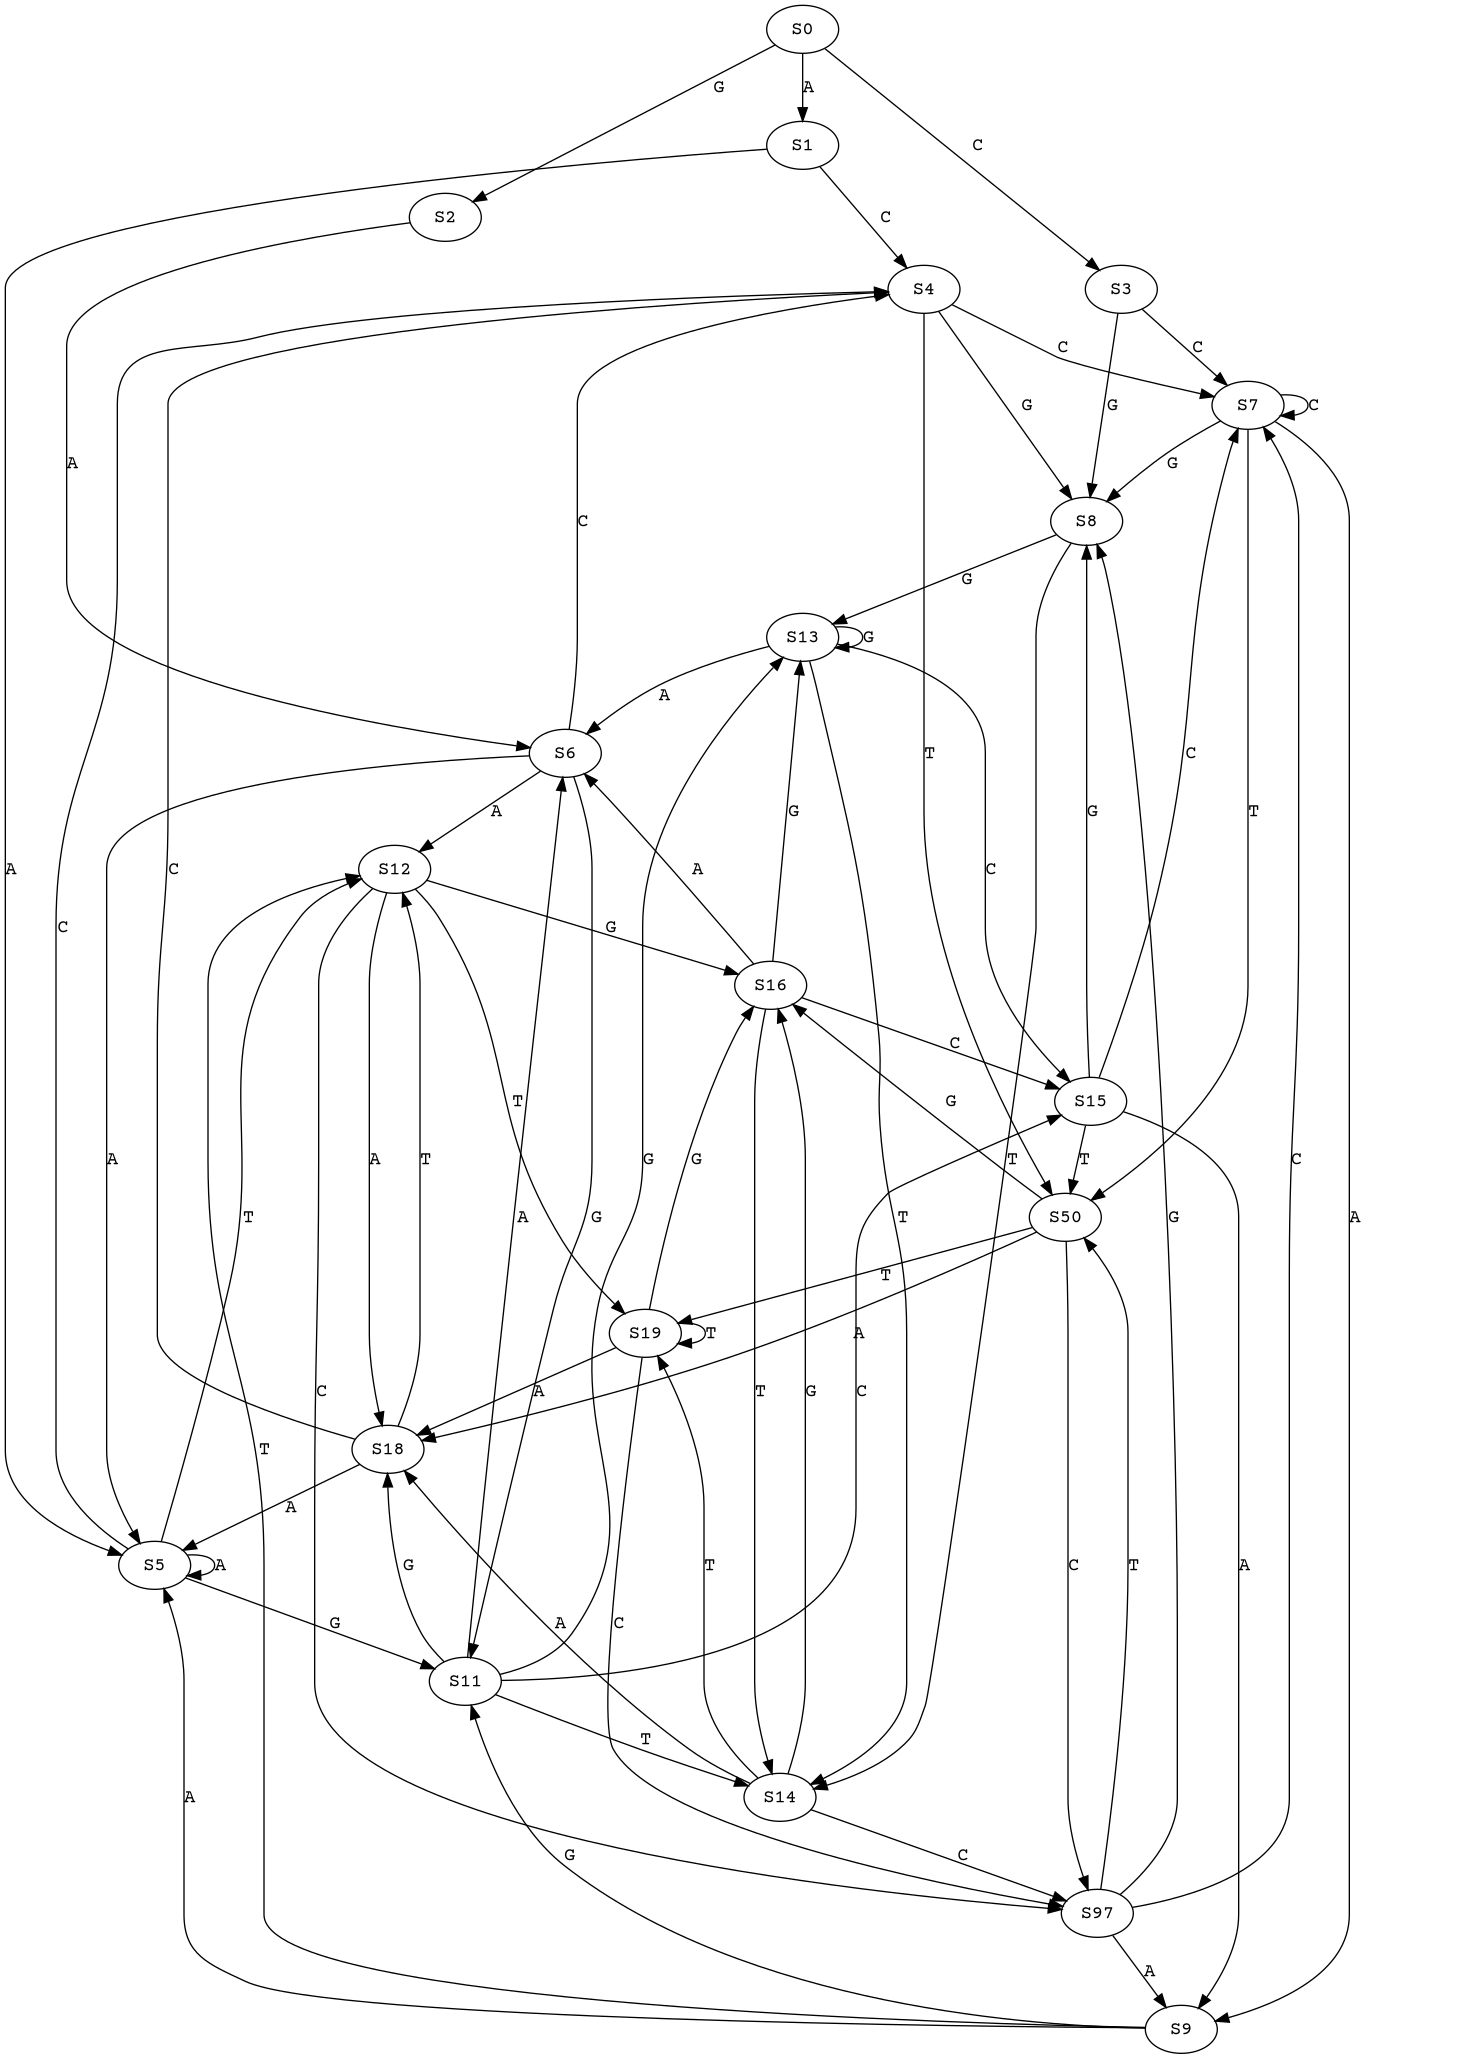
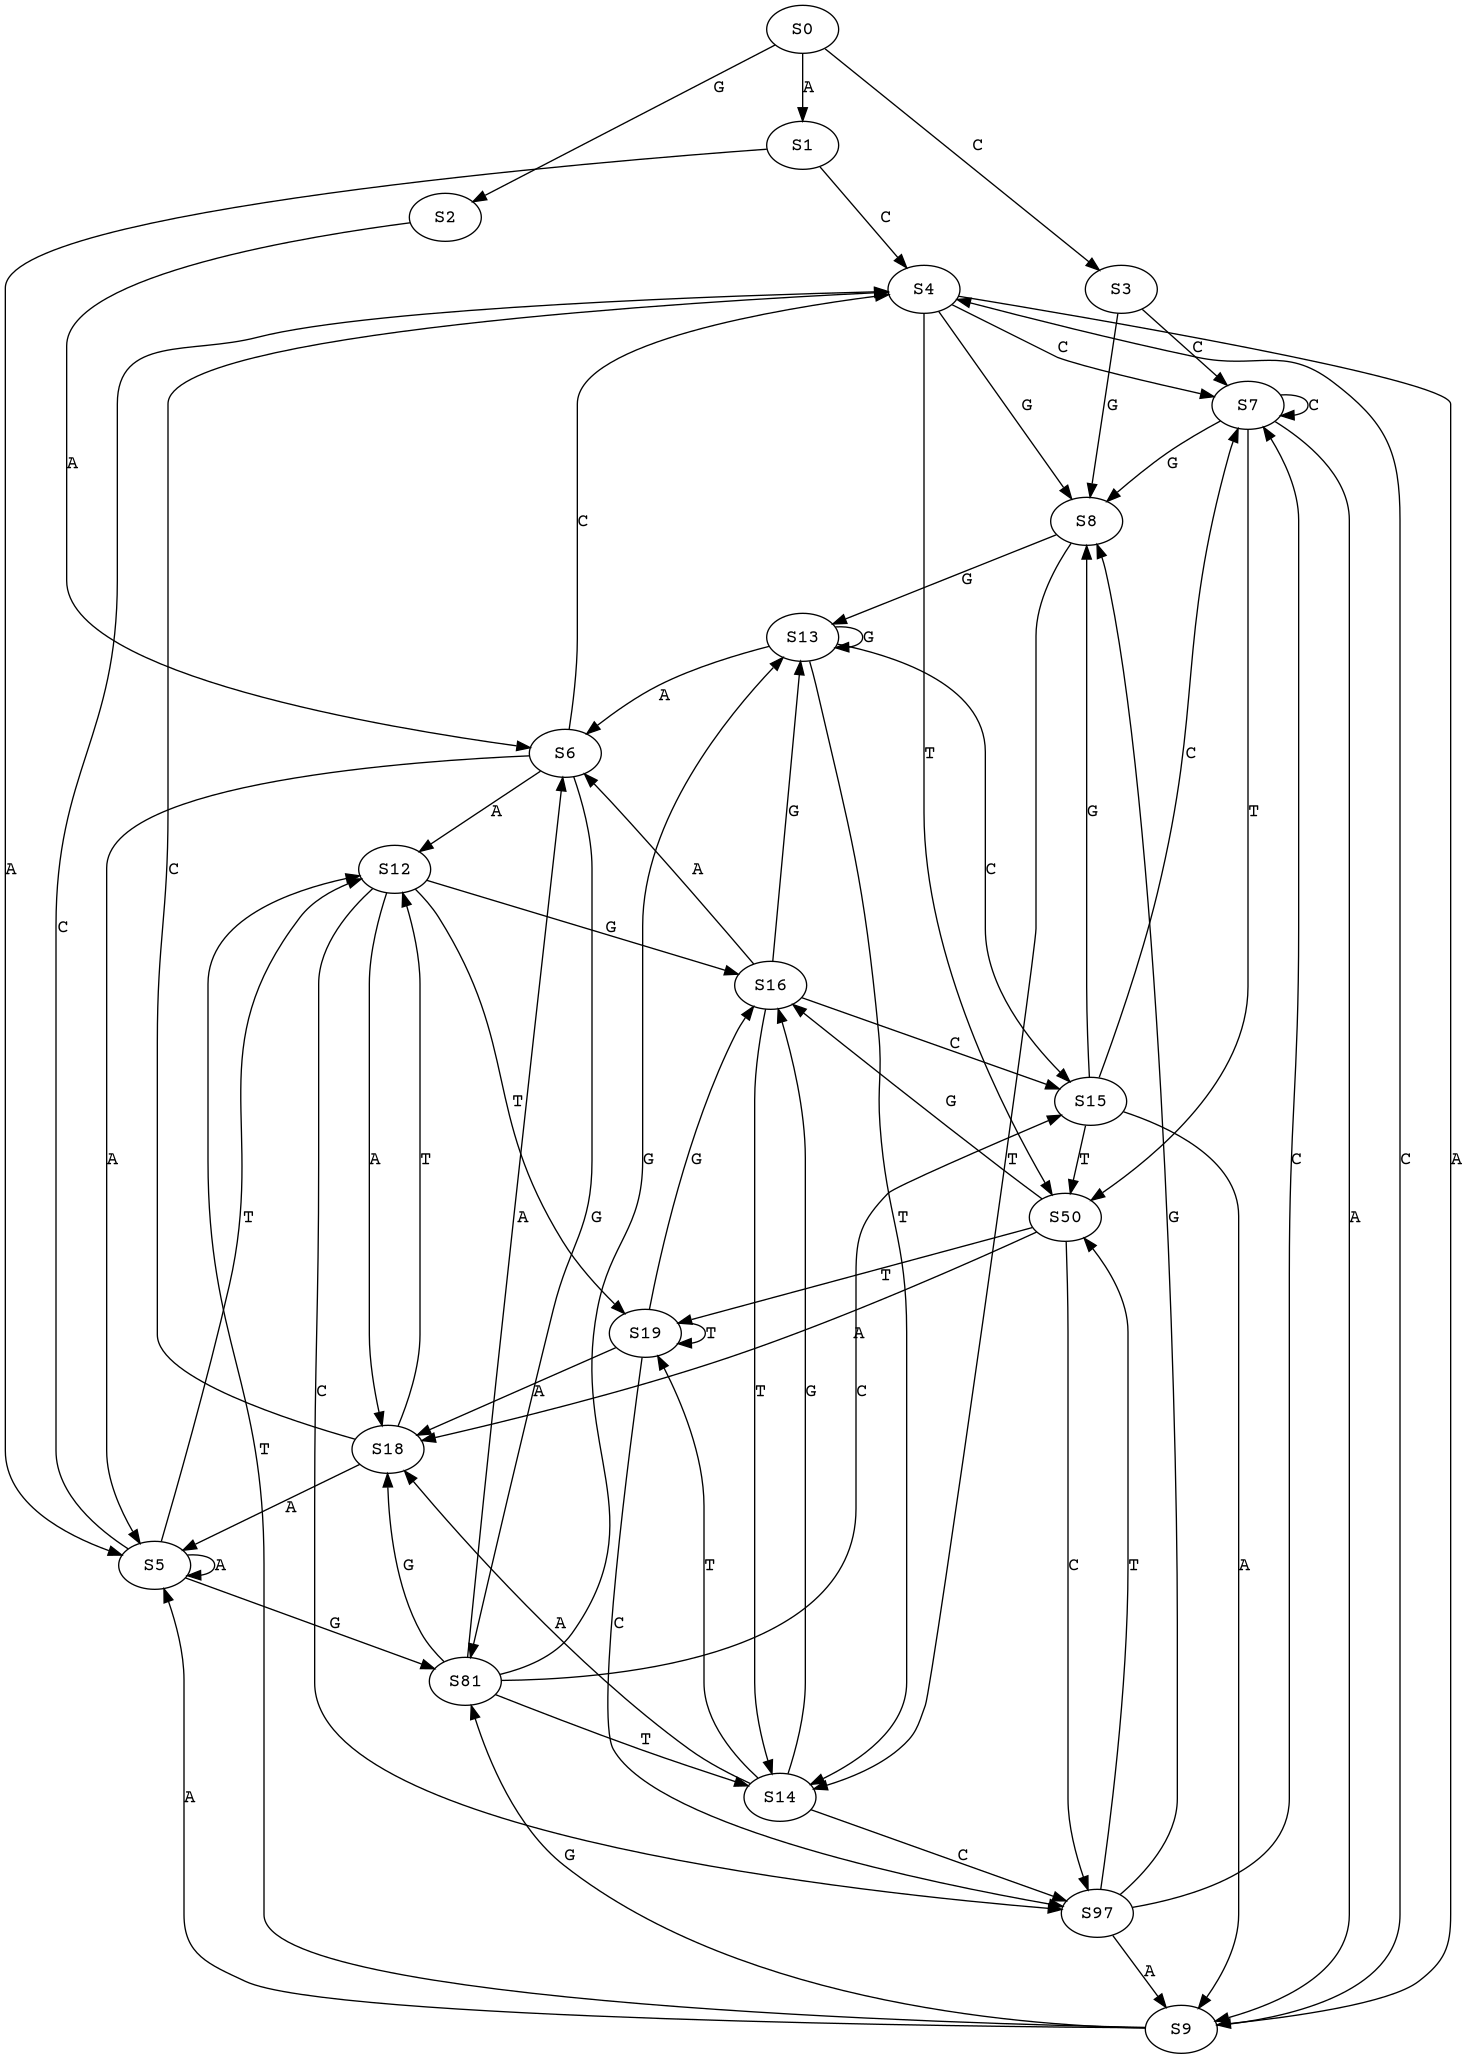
edge "S4" -> "S9": added, label "A"
edge "S9" -> "S4": added, label "C"
node "S11": label "S11" -> "S81"
